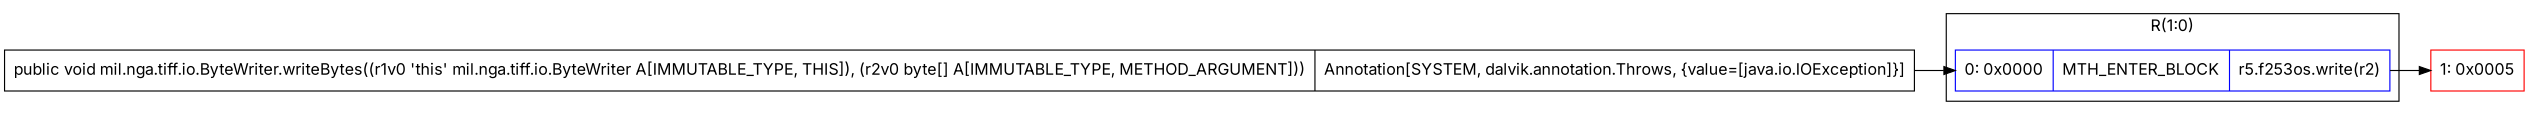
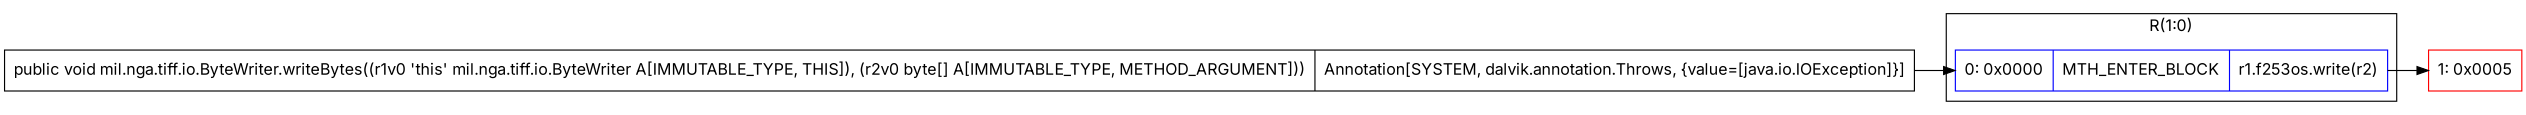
node "0: 0x0000": text "r5.f253os.write(r2)" -> "r1.f253os.write(r2)"
